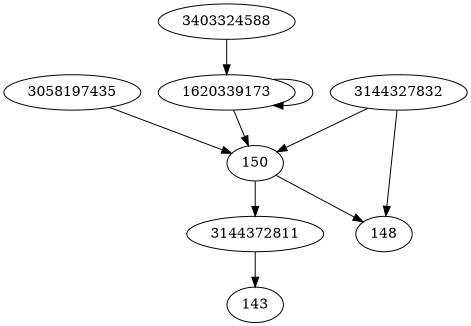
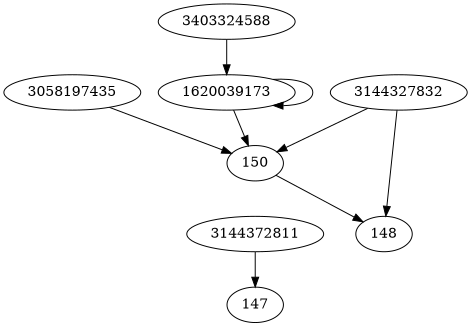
node "1620339173": label "1620339173" -> "1620039173"
edge "150" -> "3144372811": removed
node "143": label "143" -> "147"
